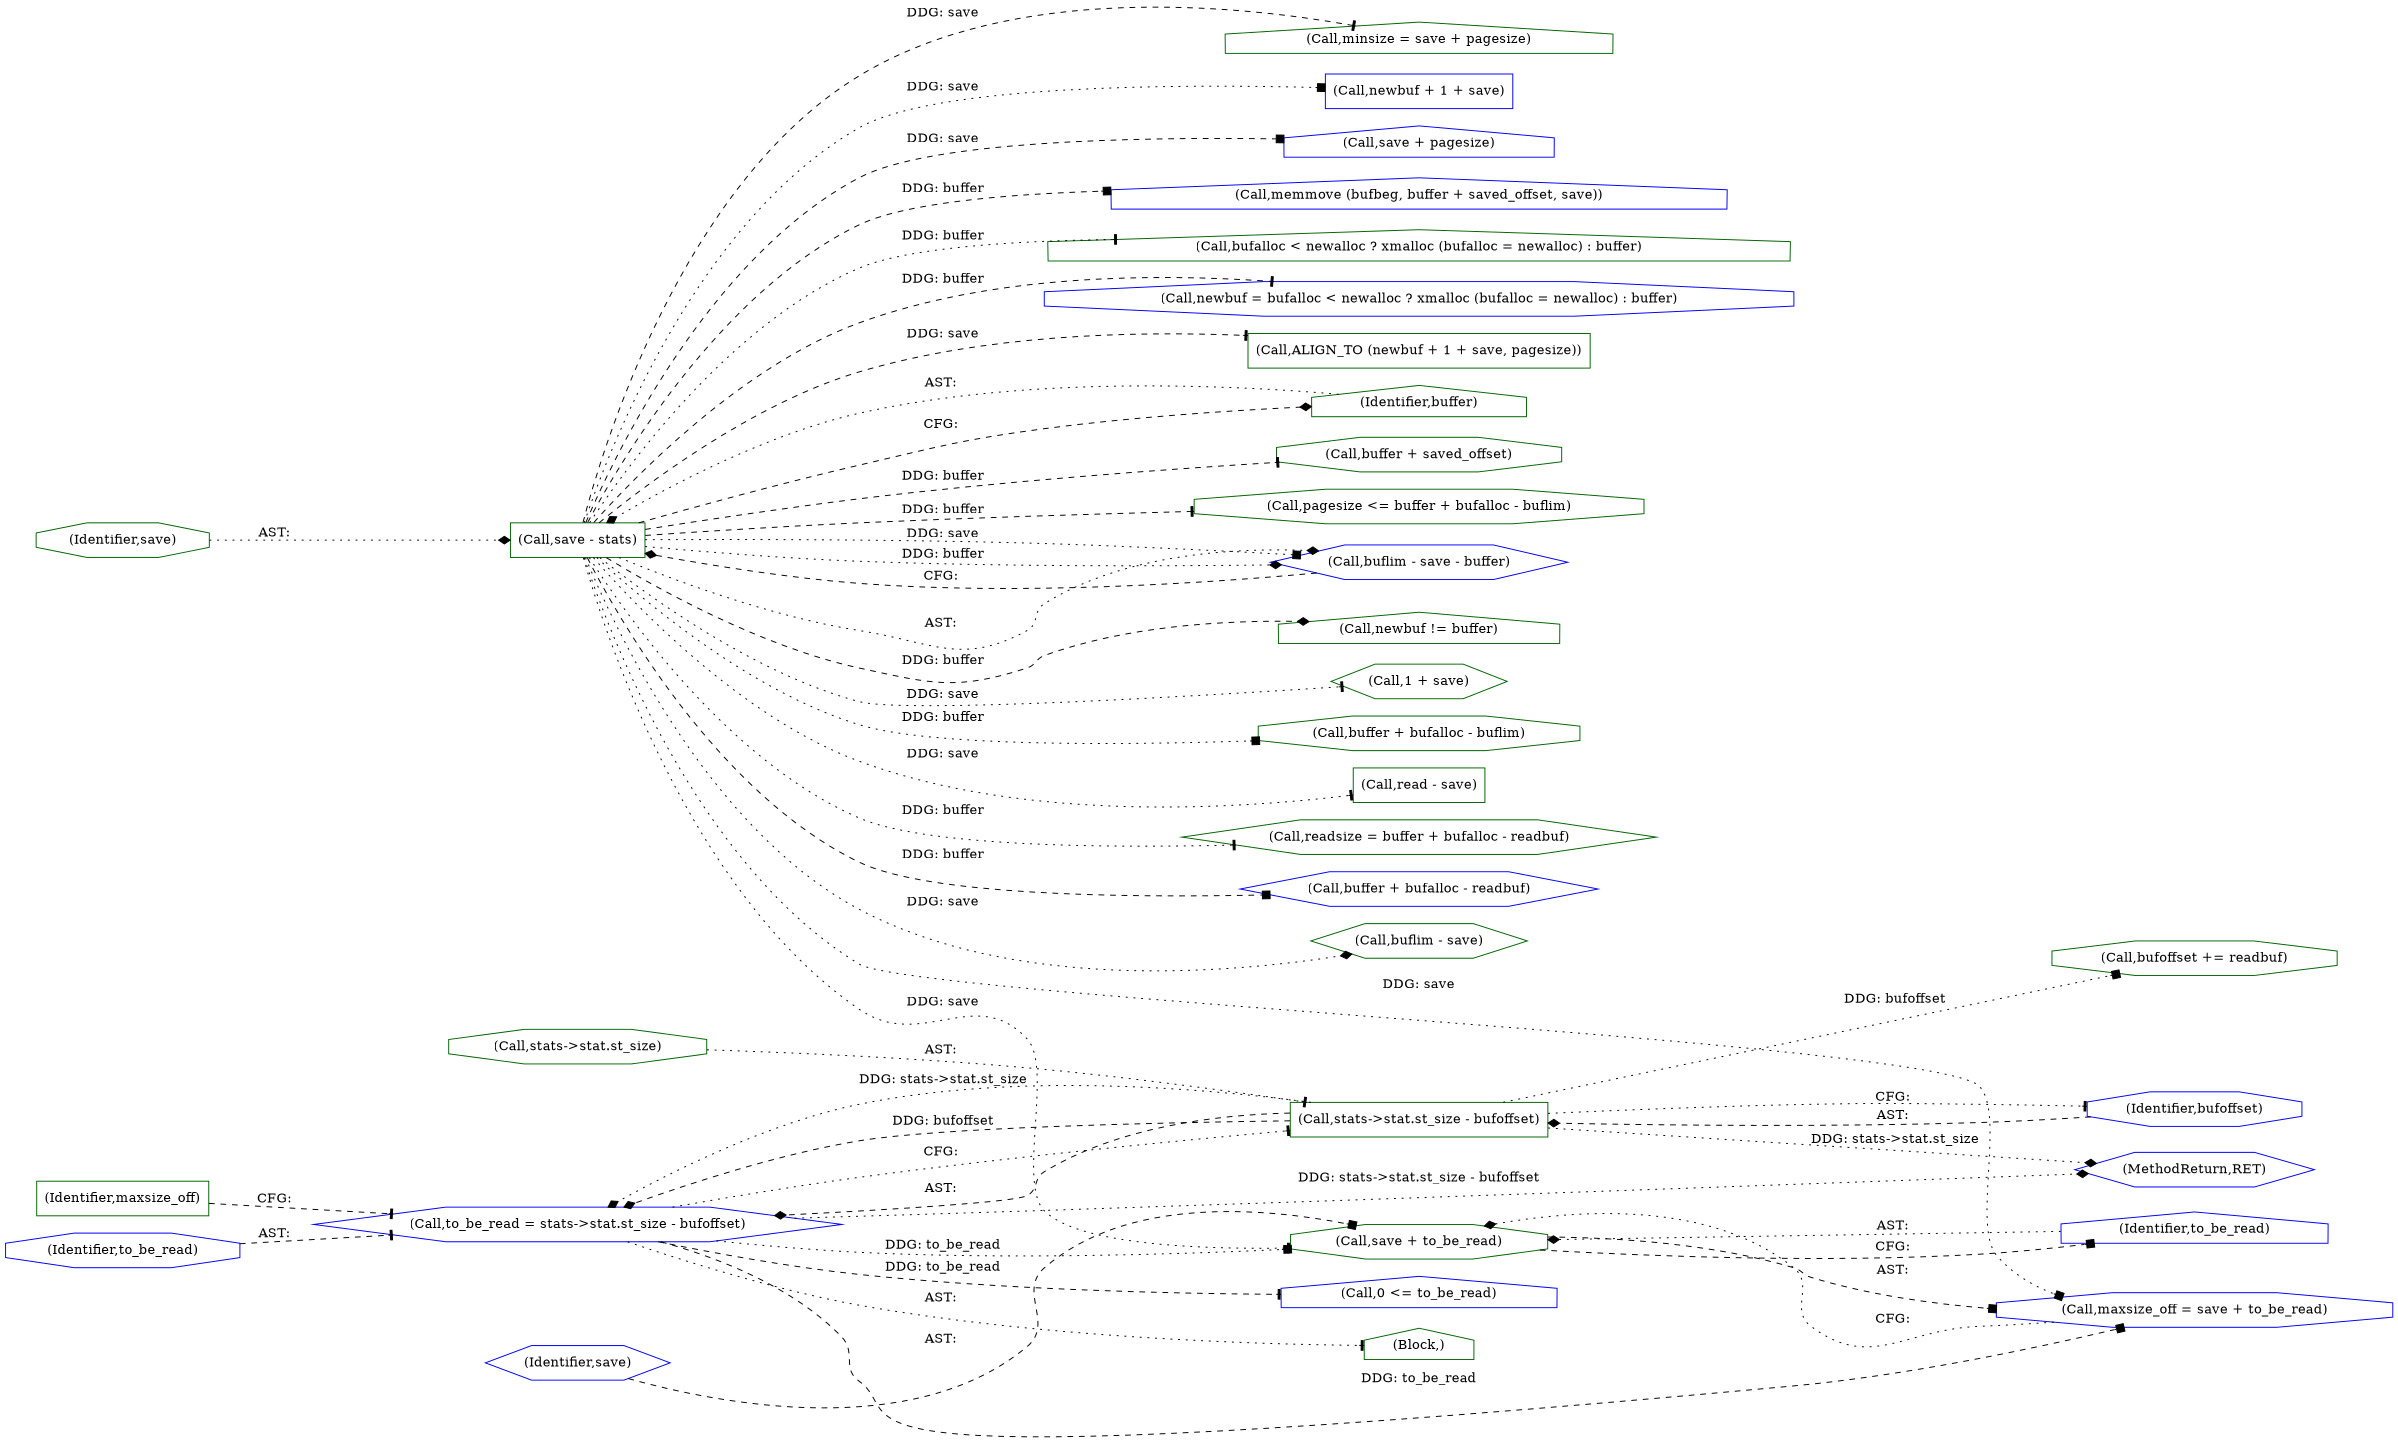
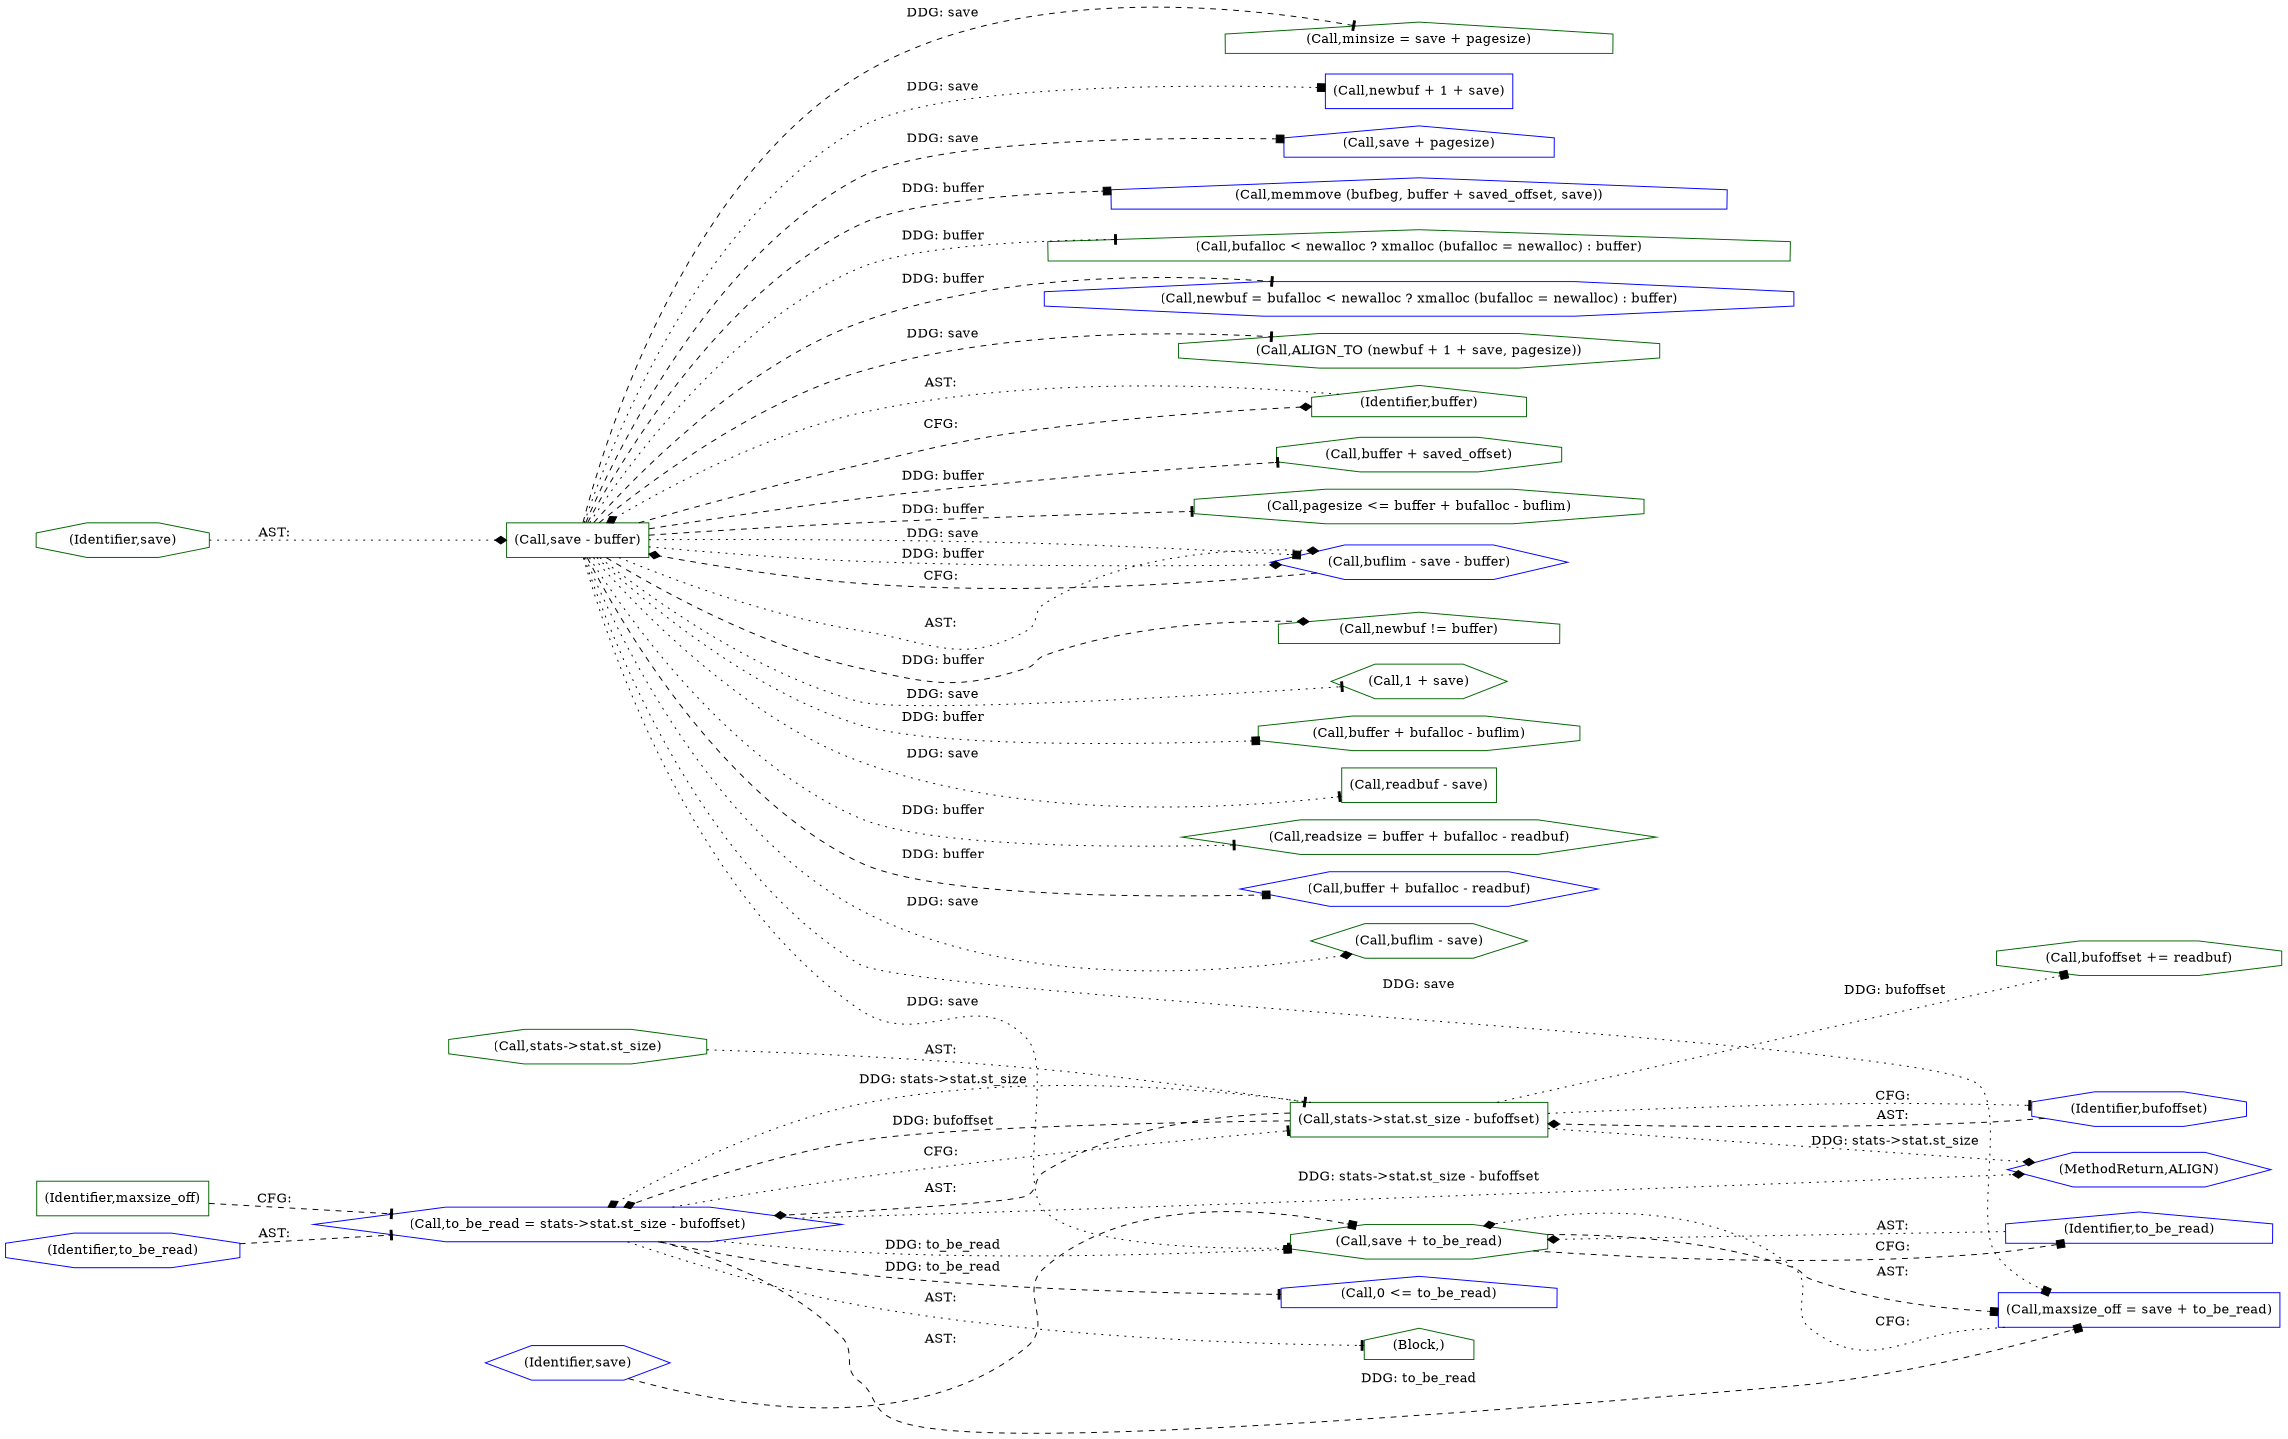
node "(Call,ALIGN_TO (newbuf + 1 + save, pagesize))": shape box -> octagon
node "(Call,save - stats)": label "(Call,save - stats)" -> "(Call,save - buffer)"
node "(Call,read - save)": label "(Call,read - save)" -> "(Call,readbuf - save)"
node "(MethodReturn,RET)": label "(MethodReturn,RET)" -> "(MethodReturn,ALIGN)"
node "(Call,maxsize_off = save + to_be_read)": shape octagon -> box
